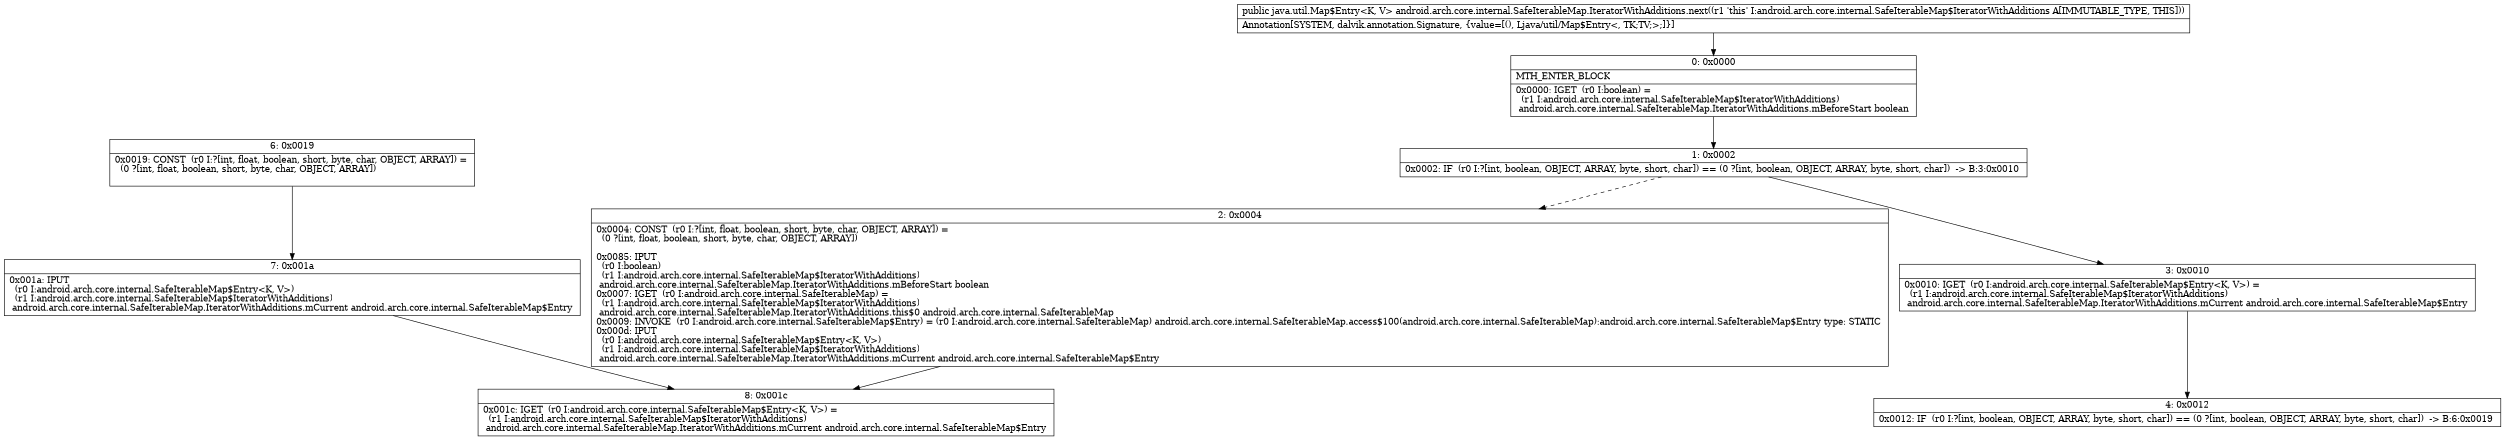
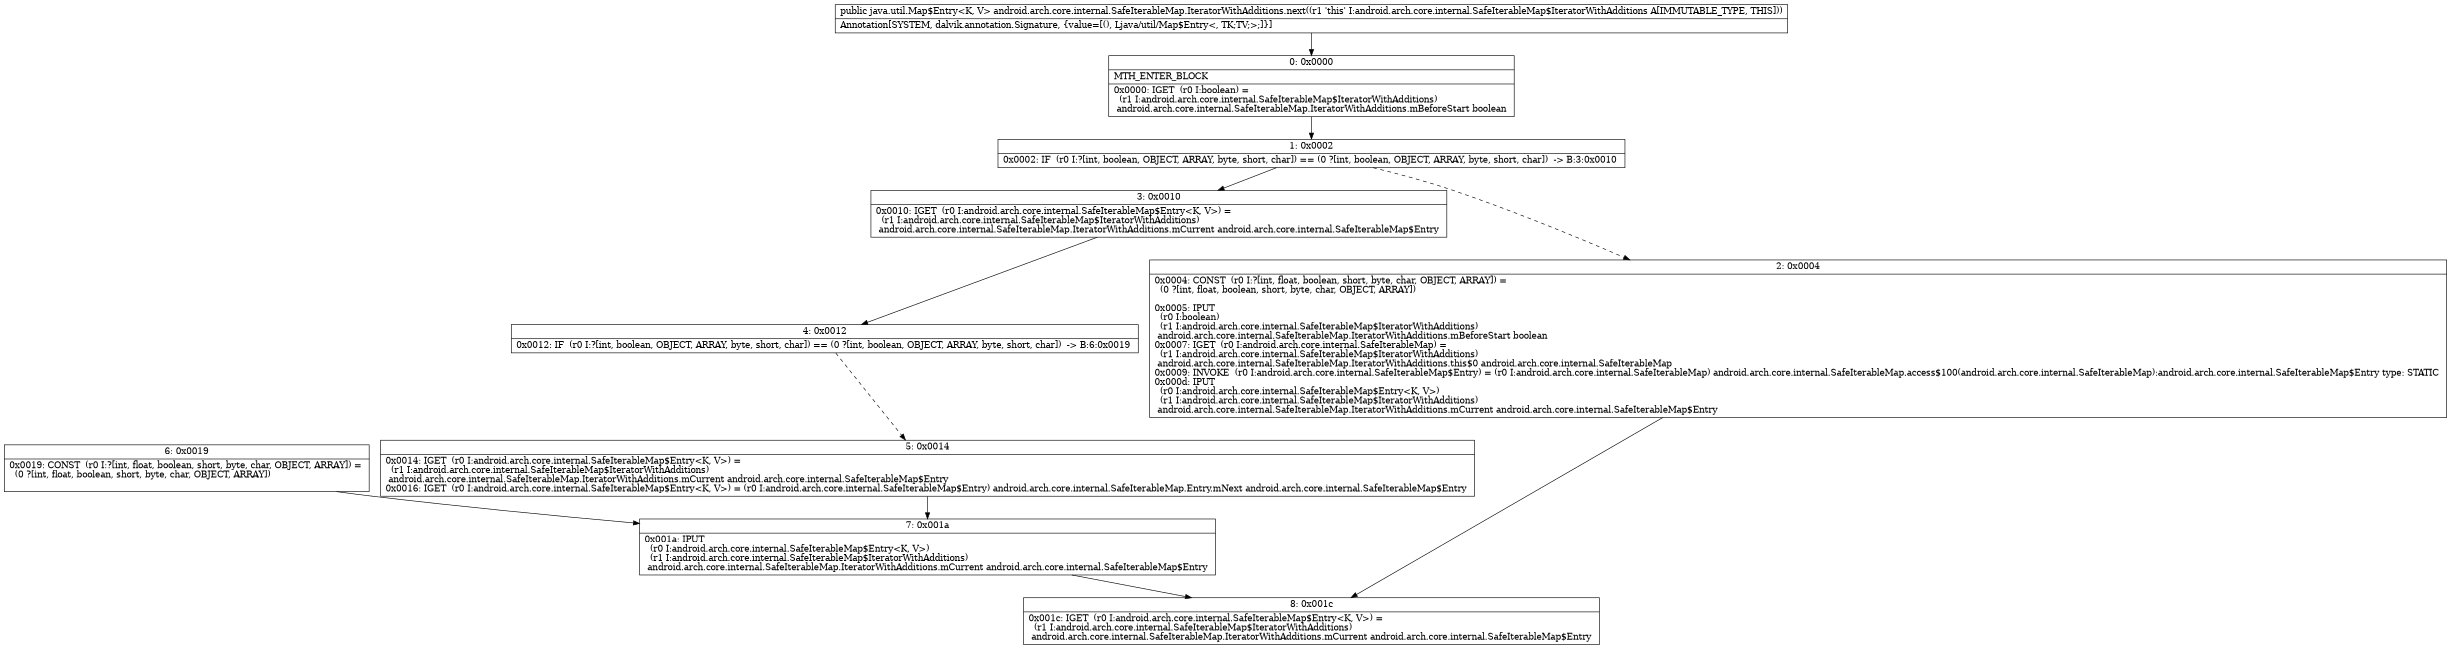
node "2: 0x0004": text "0x0085: IPUT" -> "0x0005: IPUT"
node "5: 0x0014": added
